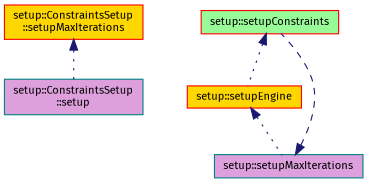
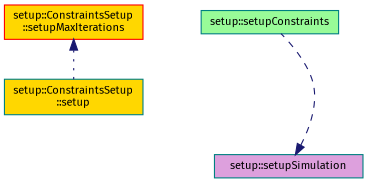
node "setup::setupConstraints": color red -> teal
node "setup::ConstraintsSetup ::setup": fillcolor plum -> gold
node "setup::setupEngine": removed
node "setup::setupMaxIterations": label "setup::setupMaxIterations" -> "setup::setupSimulation"
